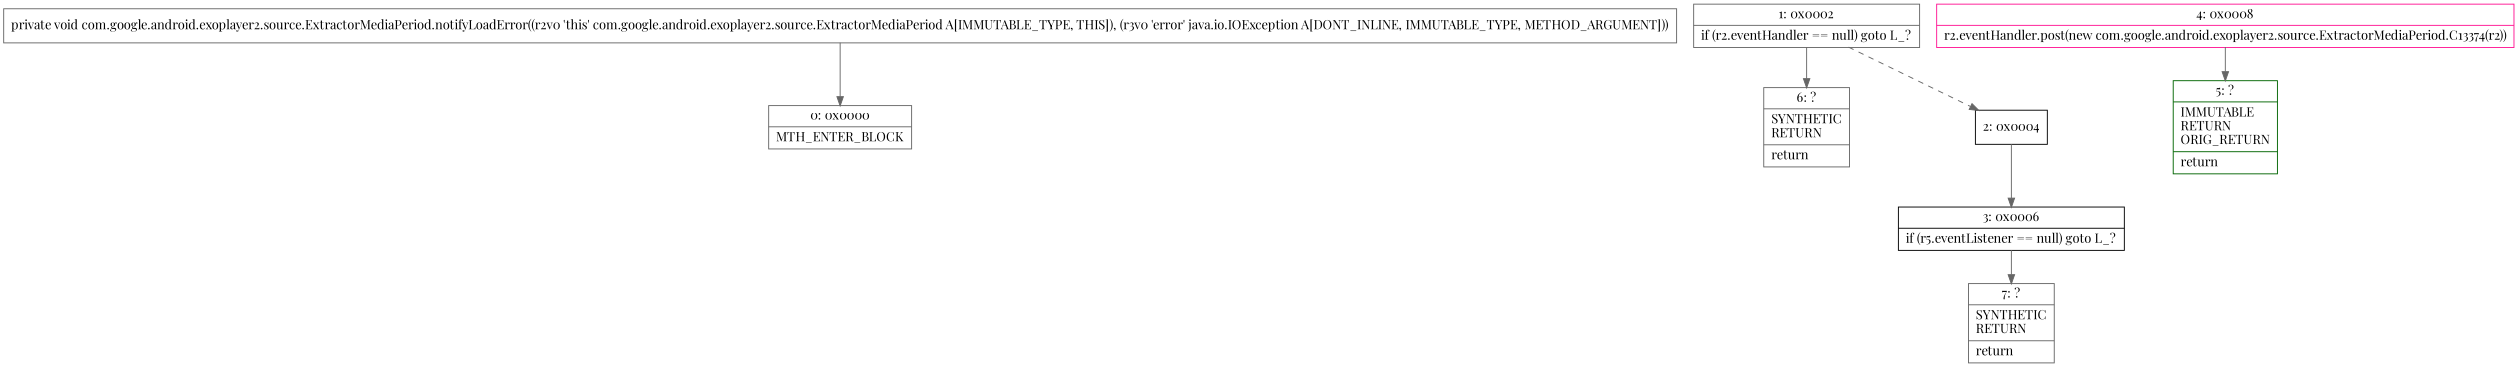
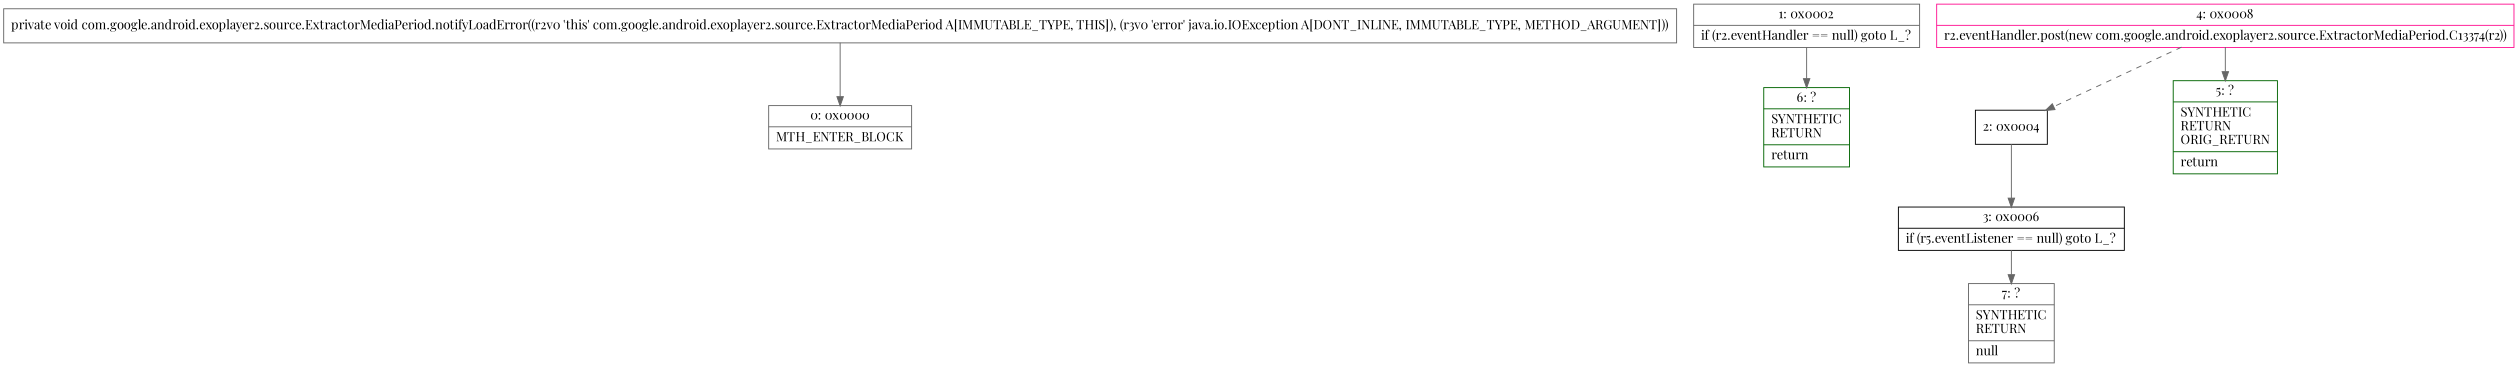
edge "1: 0x0002" -> "2: 0x0004": now "4: 0x0008" -> "2: 0x0004"
node "5: ?": text "IMMUTABLE" -> "SYNTHETIC"
node "6: ?": color gray40 -> darkgreen
node "7: ?": text "return" -> "null"
